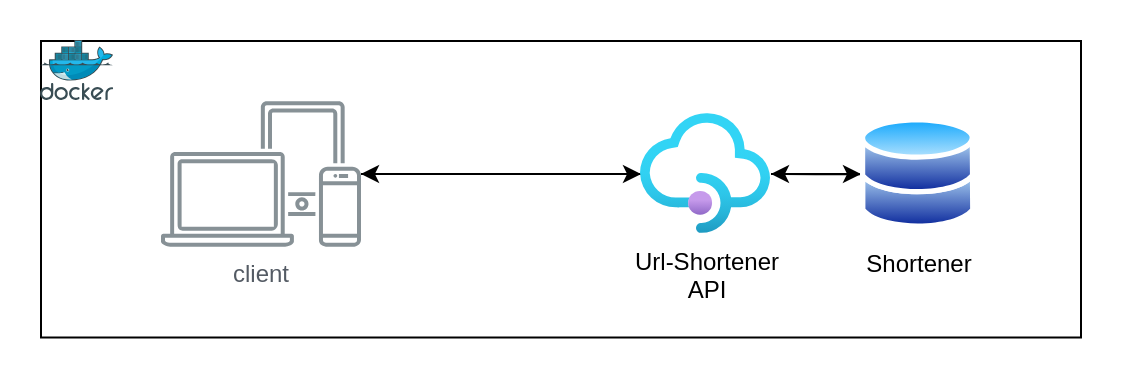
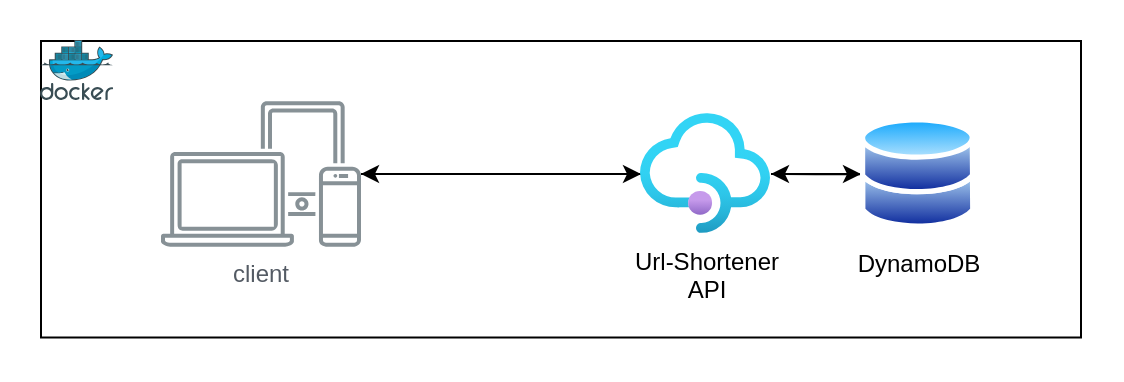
node "Shortener": label "Shortener" -> "DynamoDB"
